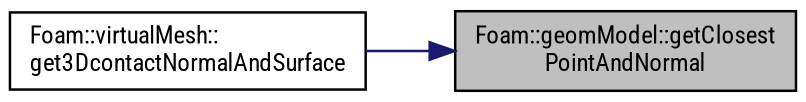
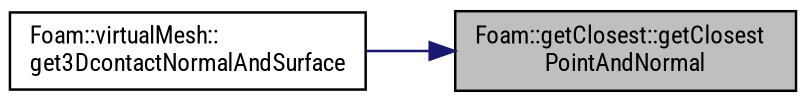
node "Foam::geomModel::getClosest PointAndNormal": label "Foam::geomModel::getClosest PointAndNormal" -> "Foam::getClosest::getClosest PointAndNormal"
